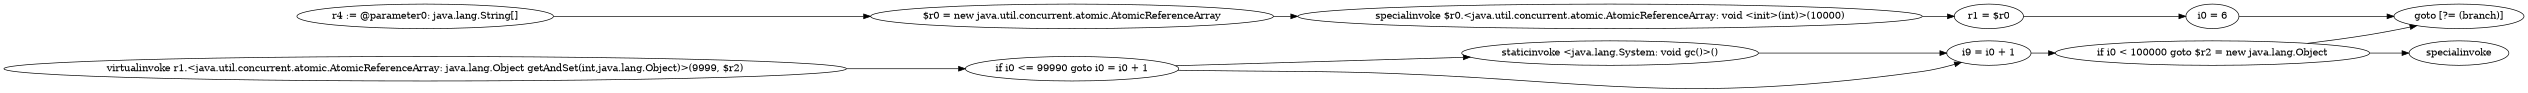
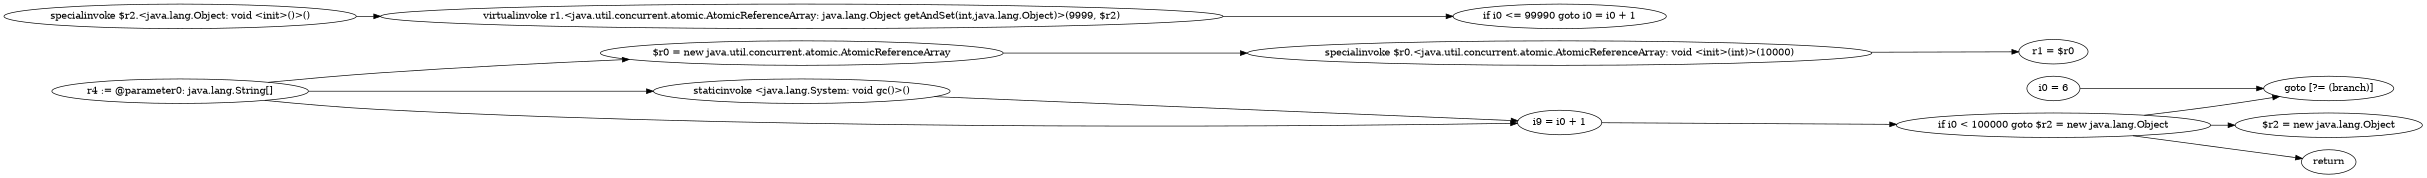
node "specialinvoke $r2.<java.lang.Object: void <init>()>()": added
edge "r1 = $r0" -> "i0 = 6": removed
node "specialinvoke": label "specialinvoke" -> "return"
edge "if i0 <= 99990 goto i0 = i0 + 1" -> "staticinvoke <java.lang.System: void gc()>()": now "r4 := @parameter0: java.lang.String[]" -> "staticinvoke <java.lang.System: void gc()>()"
edge "if i0 <= 99990 goto i0 = i0 + 1" -> "i9 = i0 + 1": now "r4 := @parameter0: java.lang.String[]" -> "i9 = i0 + 1"
node "$r2 = new java.lang.Object": added
